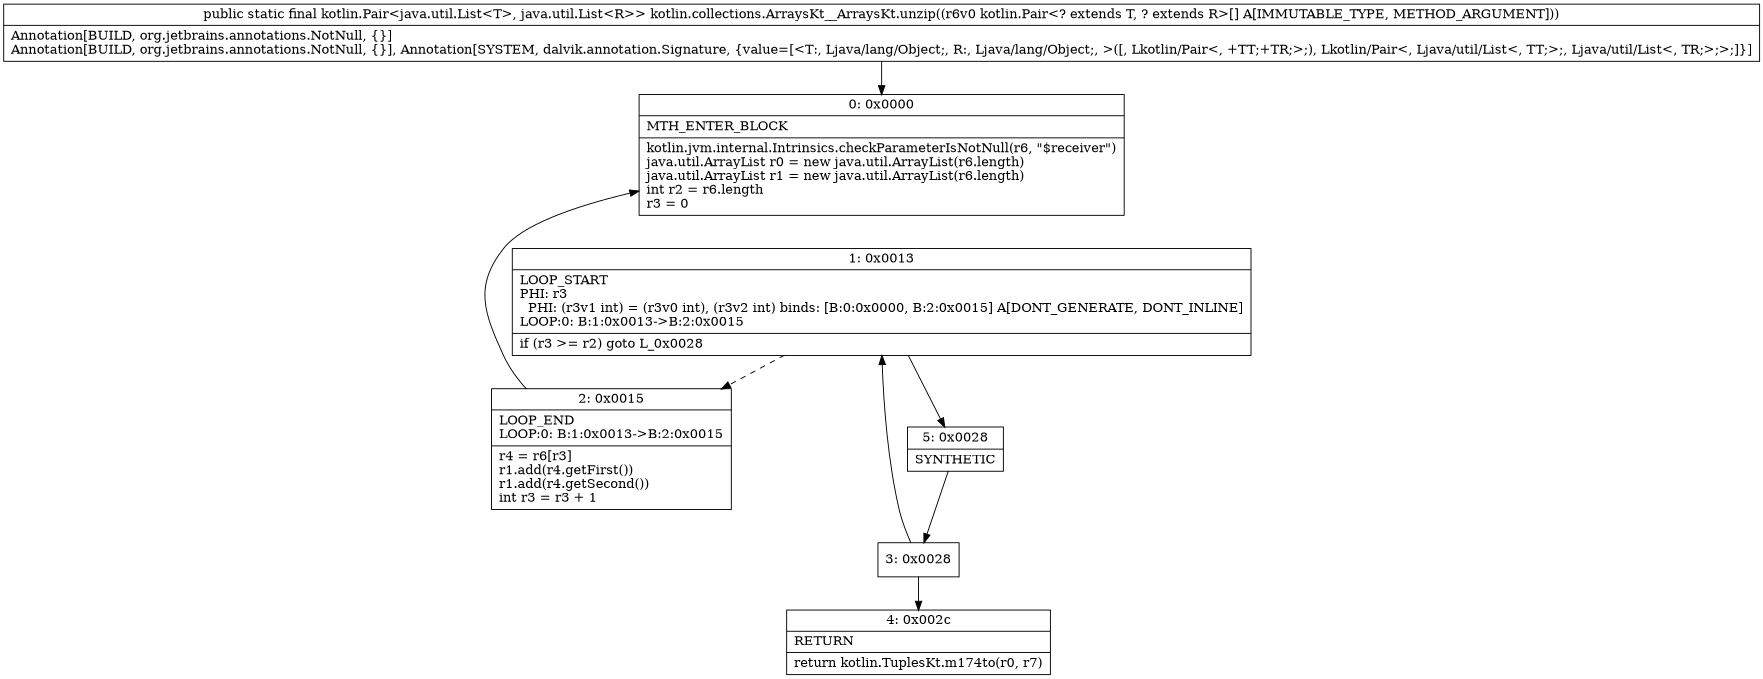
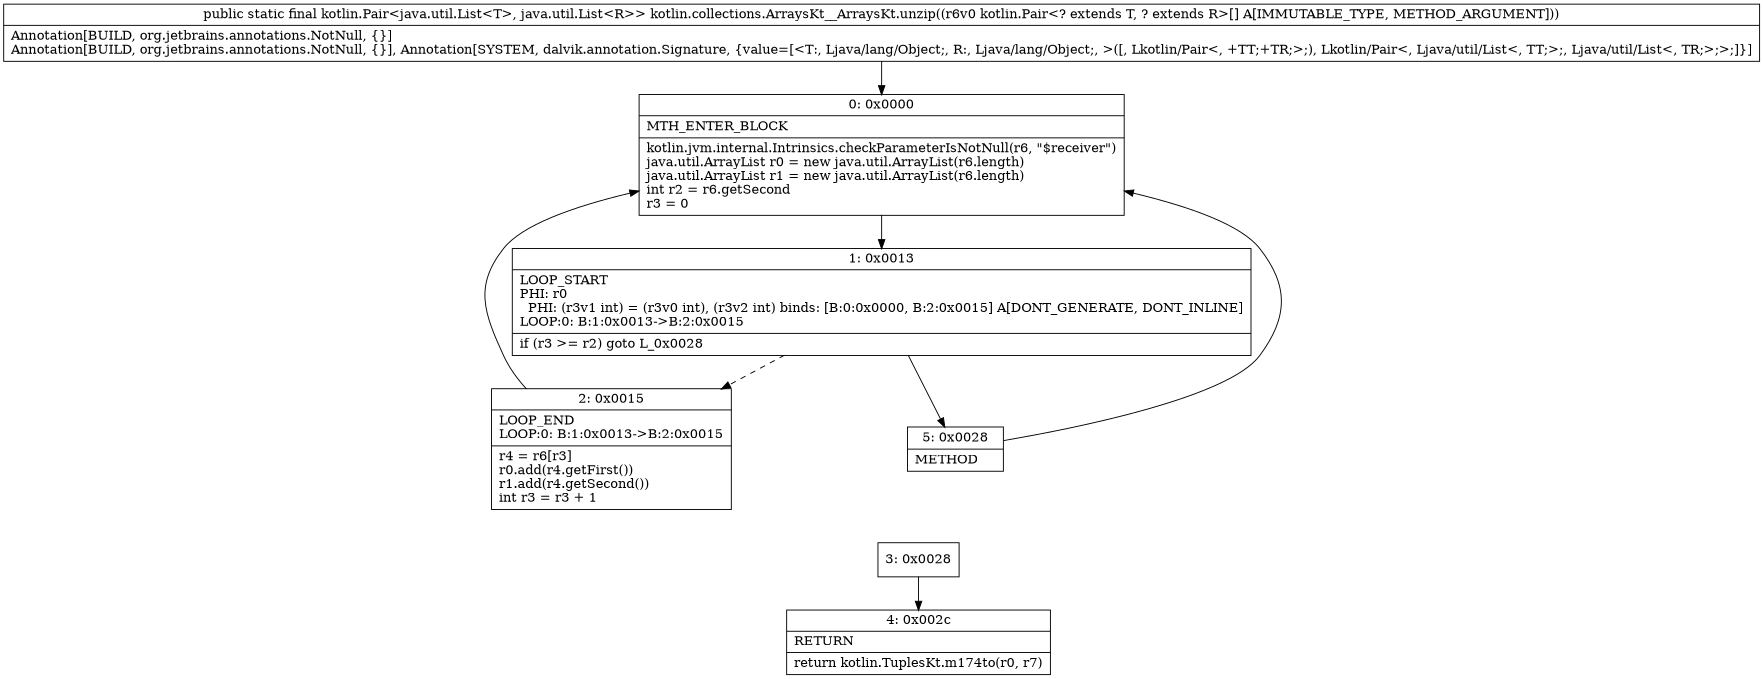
node "0: 0x0000": text "int r2 = r6.length" -> "int r2 = r6.getSecond"
node "1: 0x0013": text "PHI: r3" -> "PHI: r0"
edge "3: 0x0028" -> "1: 0x0013": now "0: 0x0000" -> "1: 0x0013"
node "5: 0x0028": text "SYNTHETIC" -> "METHOD"
node "2: 0x0015": text "r1.add(r4.getFirst())" -> "r0.add(r4.getFirst())"
edge "5: 0x0028" -> "3: 0x0028": now "5: 0x0028" -> "0: 0x0000"
